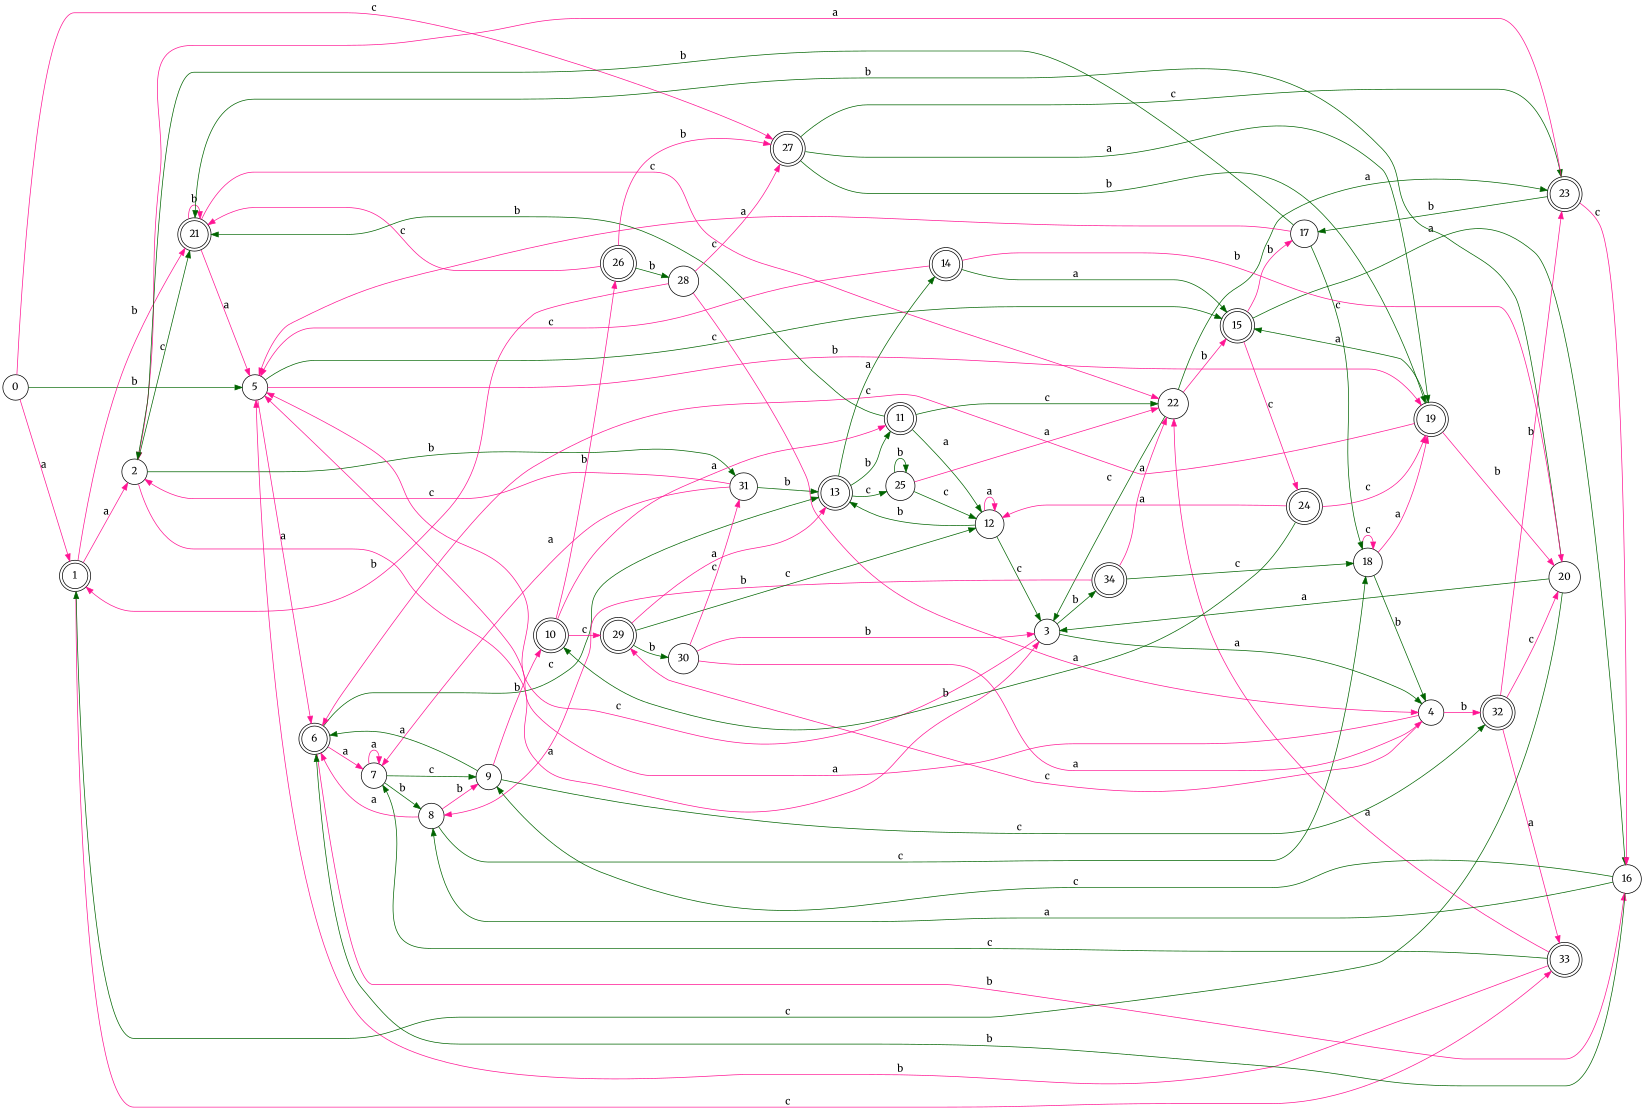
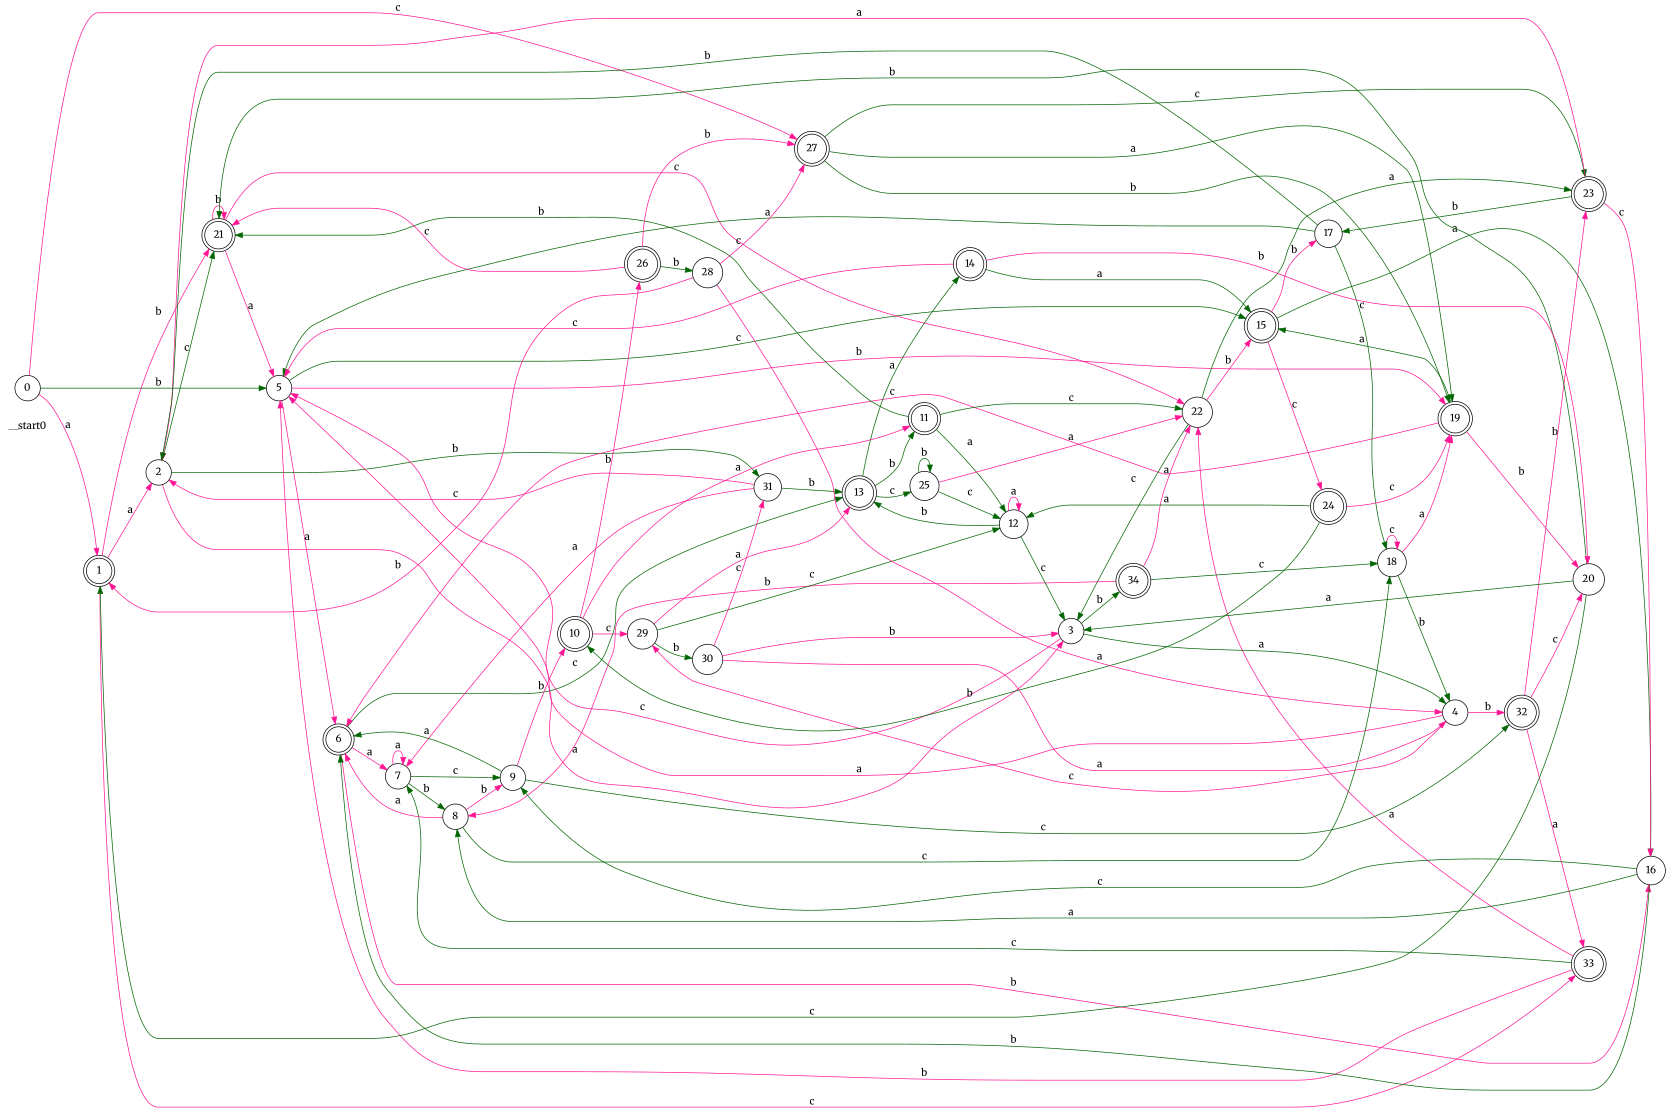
edge "17" -> "5": color deeppink -> darkgreen
node "__start0": added
edge "24" -> "12": color deeppink -> darkgreen
node "29": shape doublecircle -> circle
